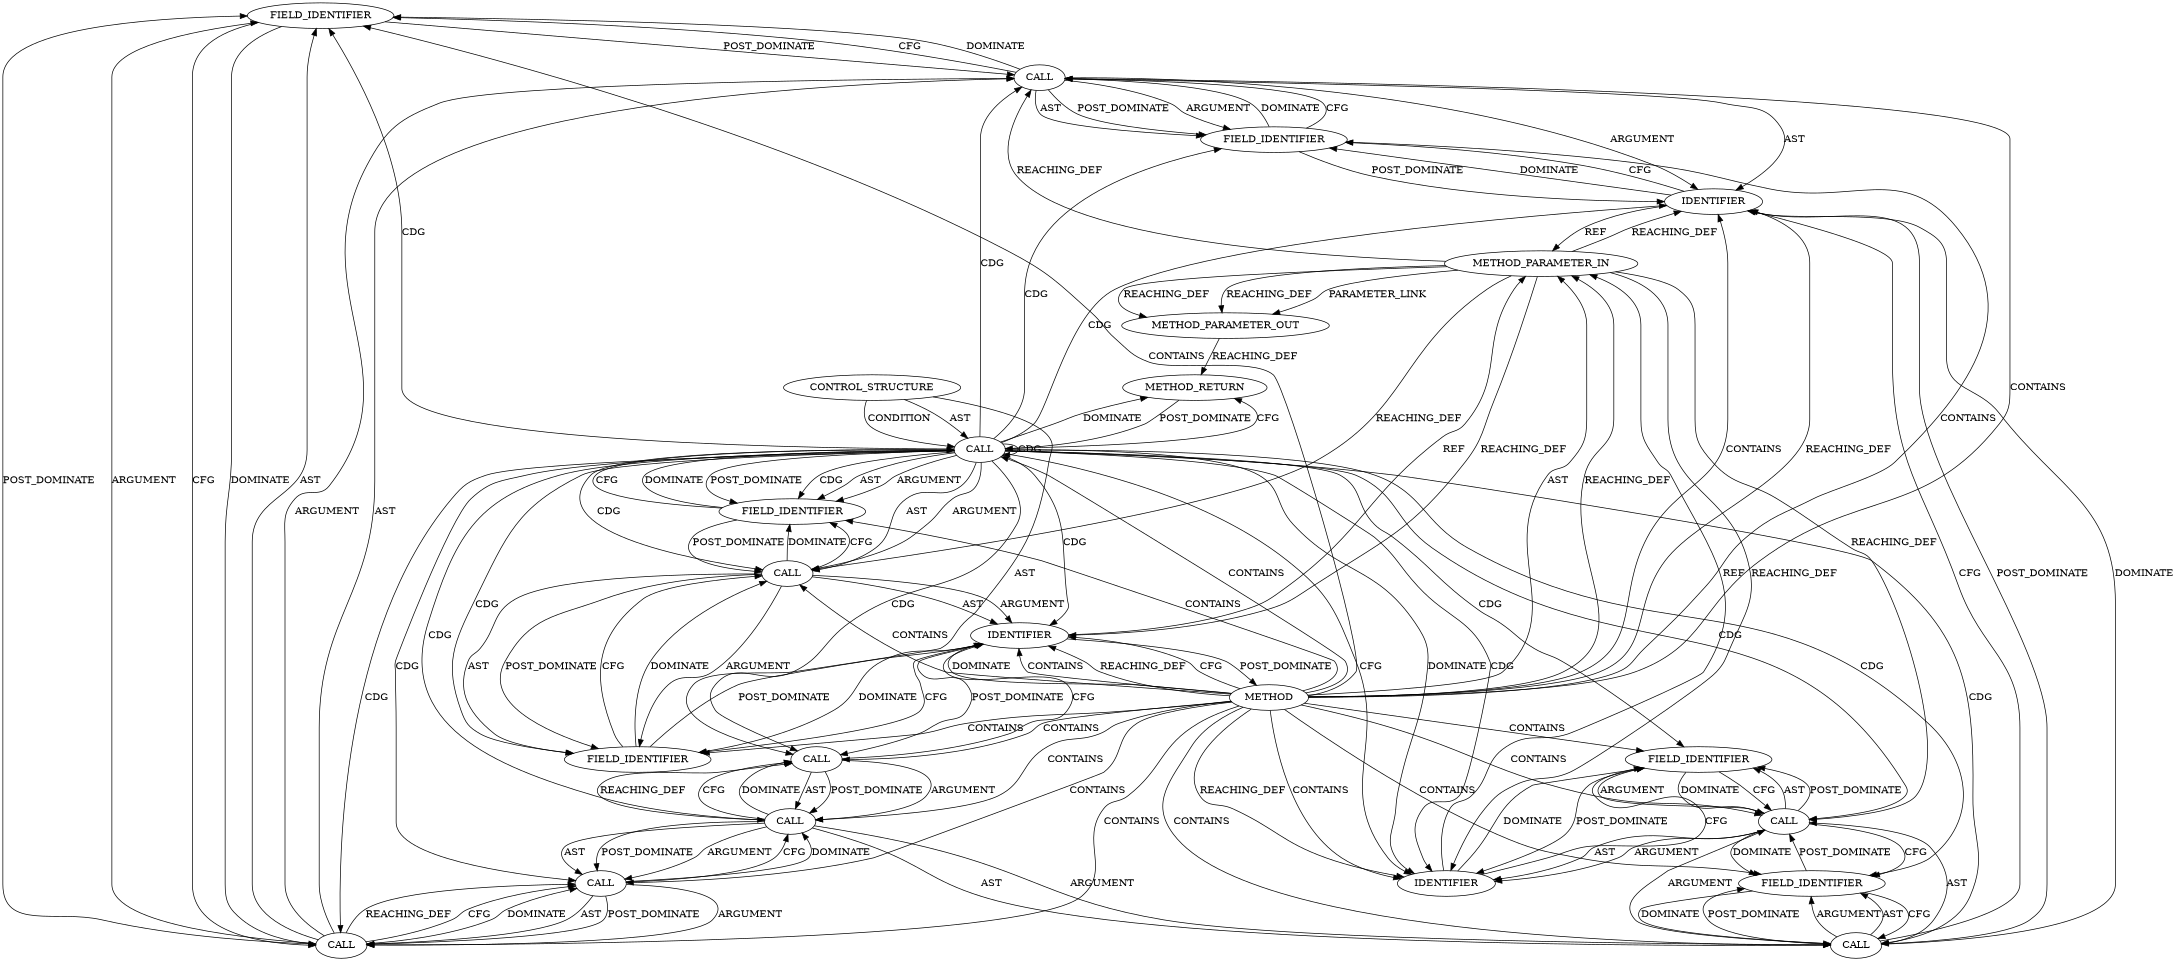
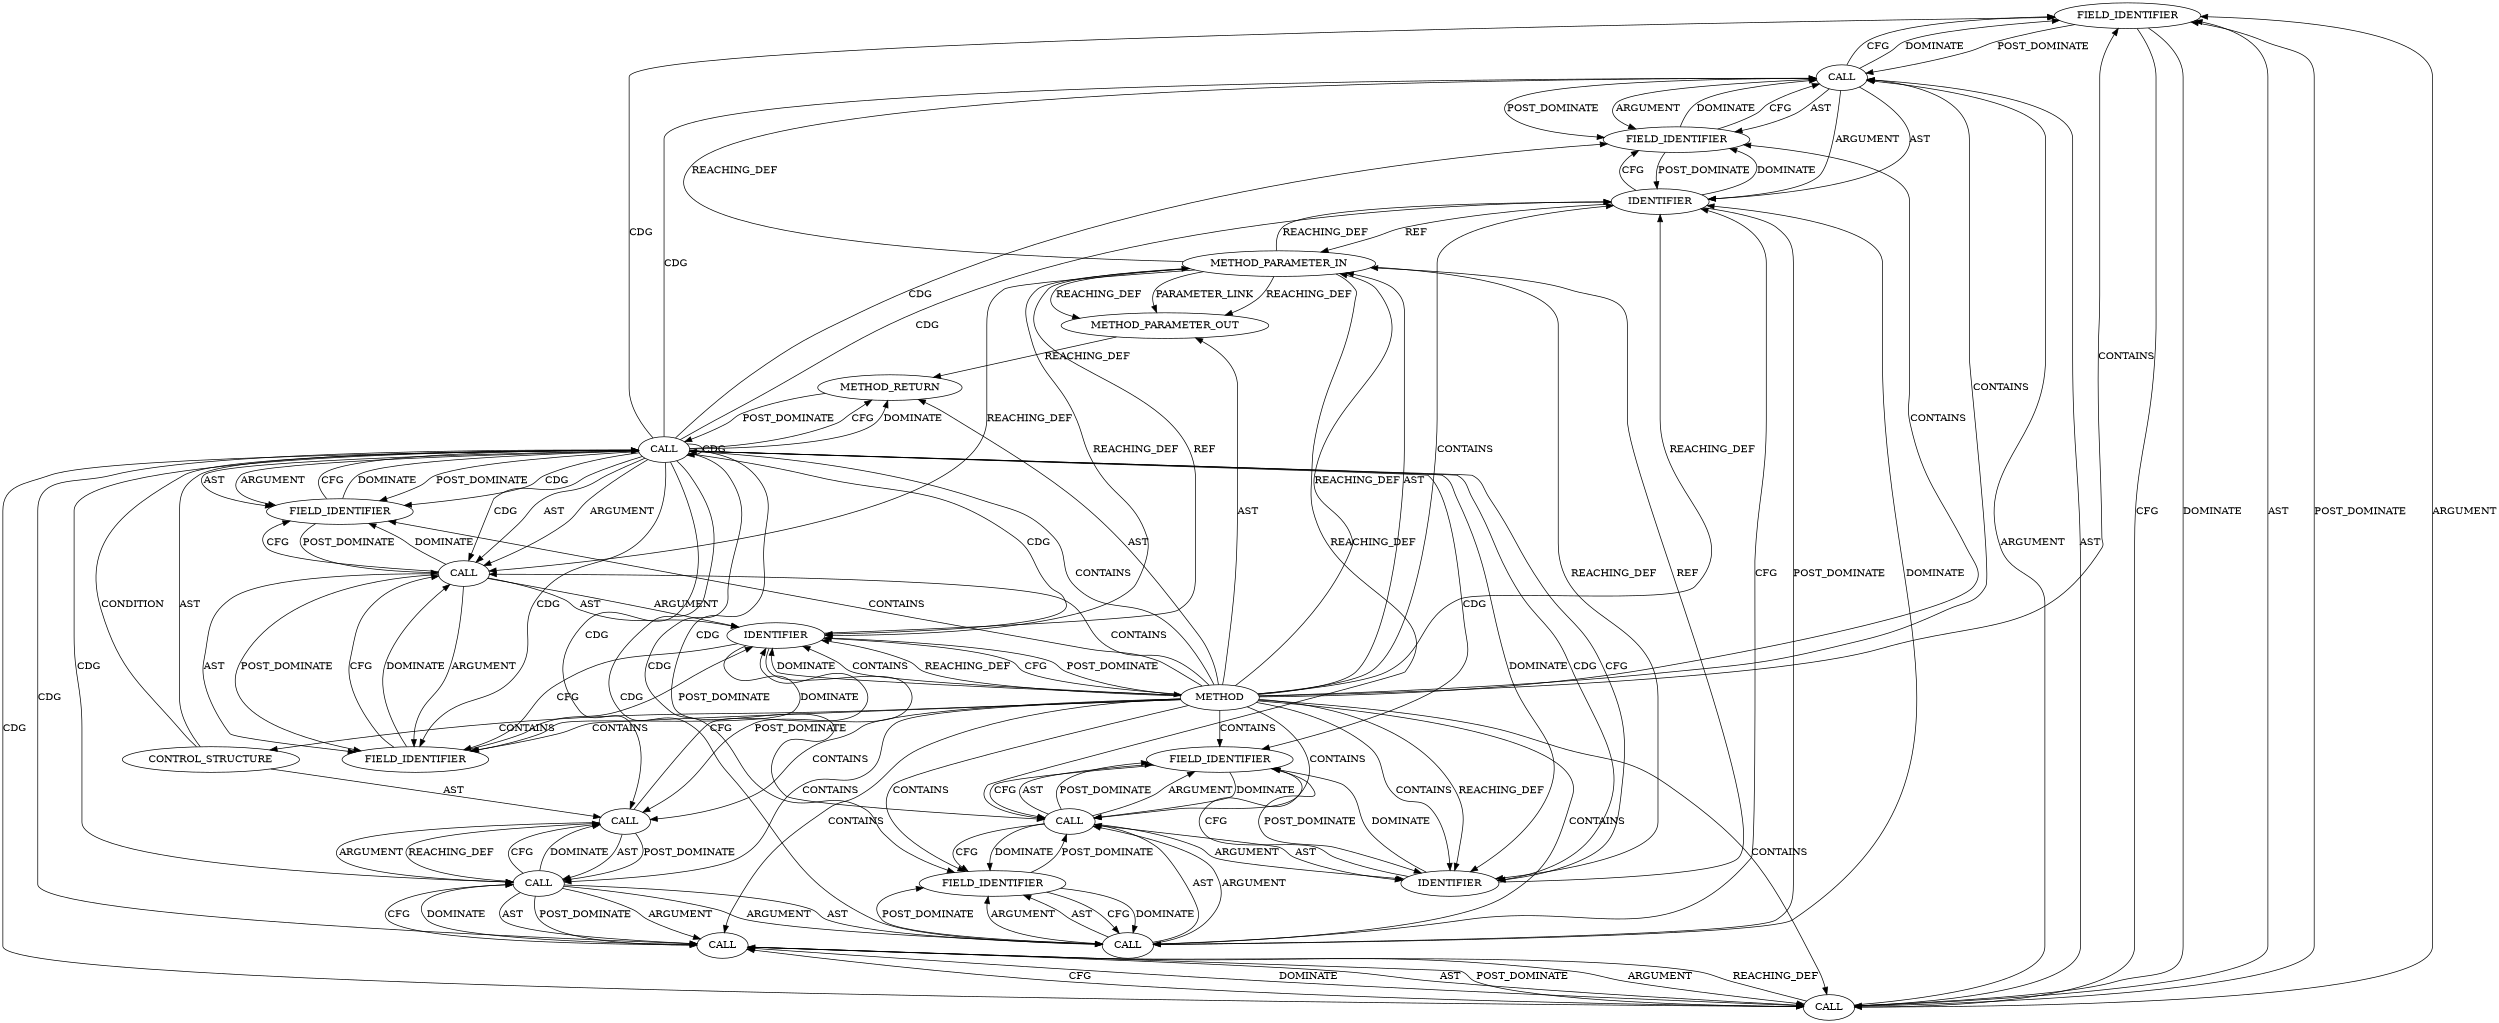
edge "METHOD" -> "METHOD_PARAMETER_OUT": added, label "AST"
edge "METHOD" -> "METHOD_RETURN": added, label "AST"
edge "METHOD" -> "CONTROL_STRUCTURE": added, label "CONTAINS"
